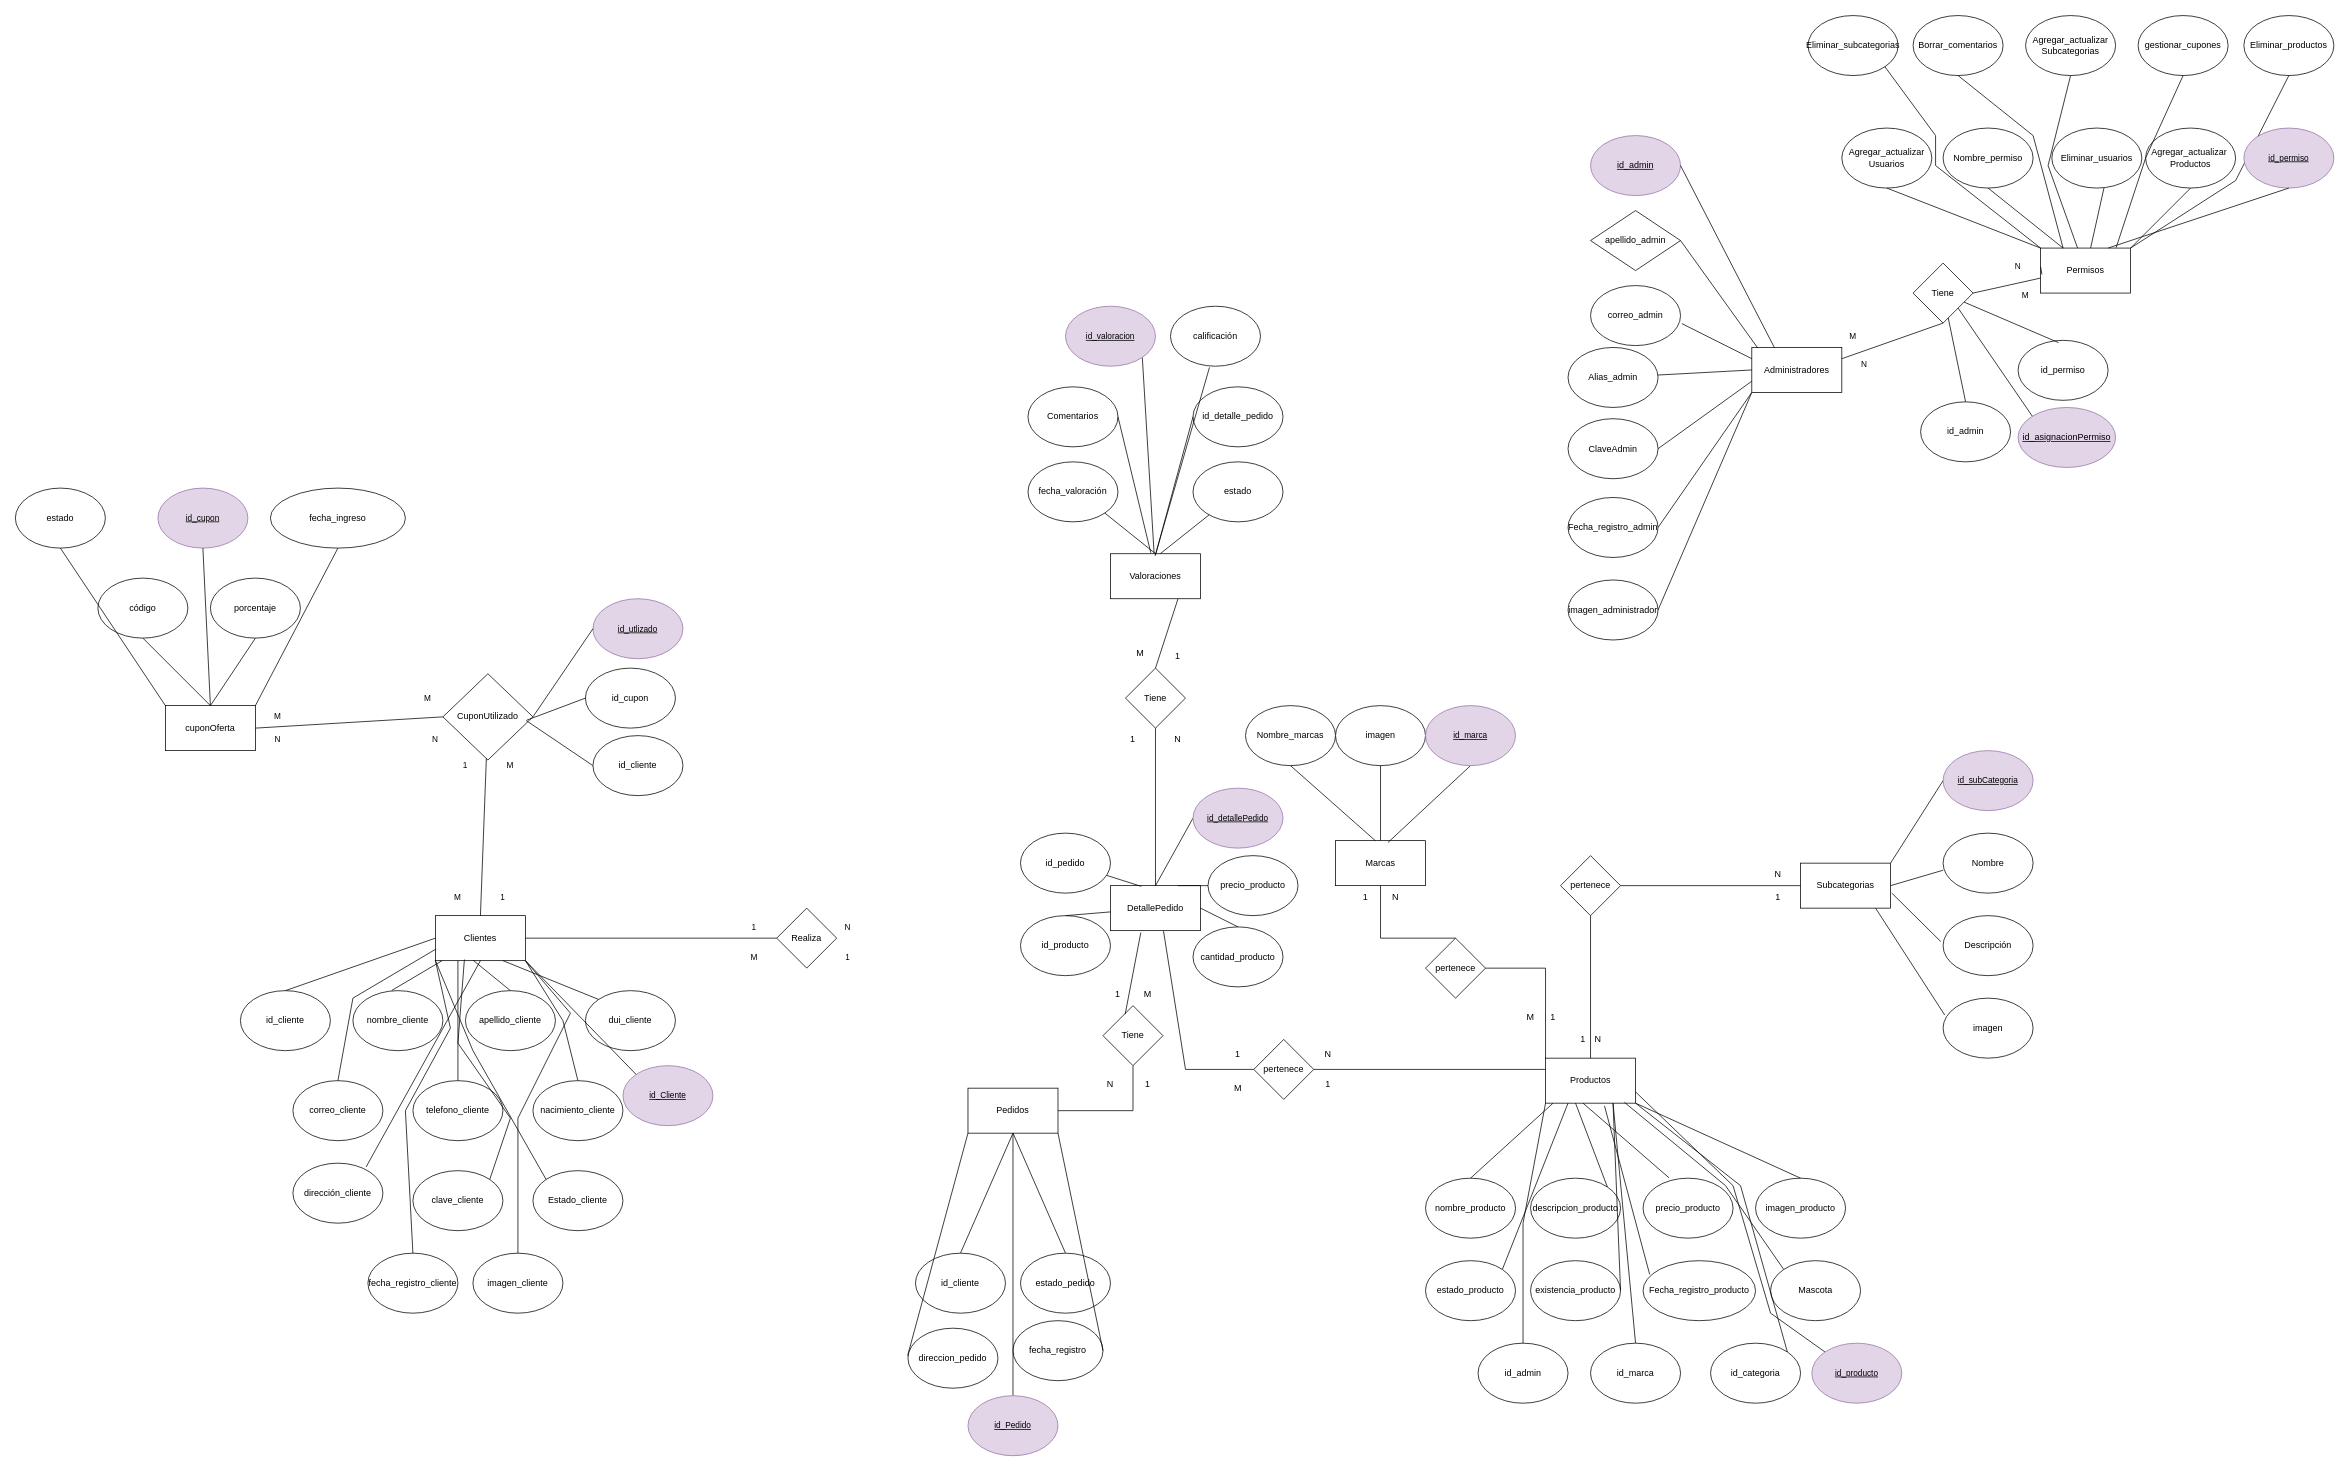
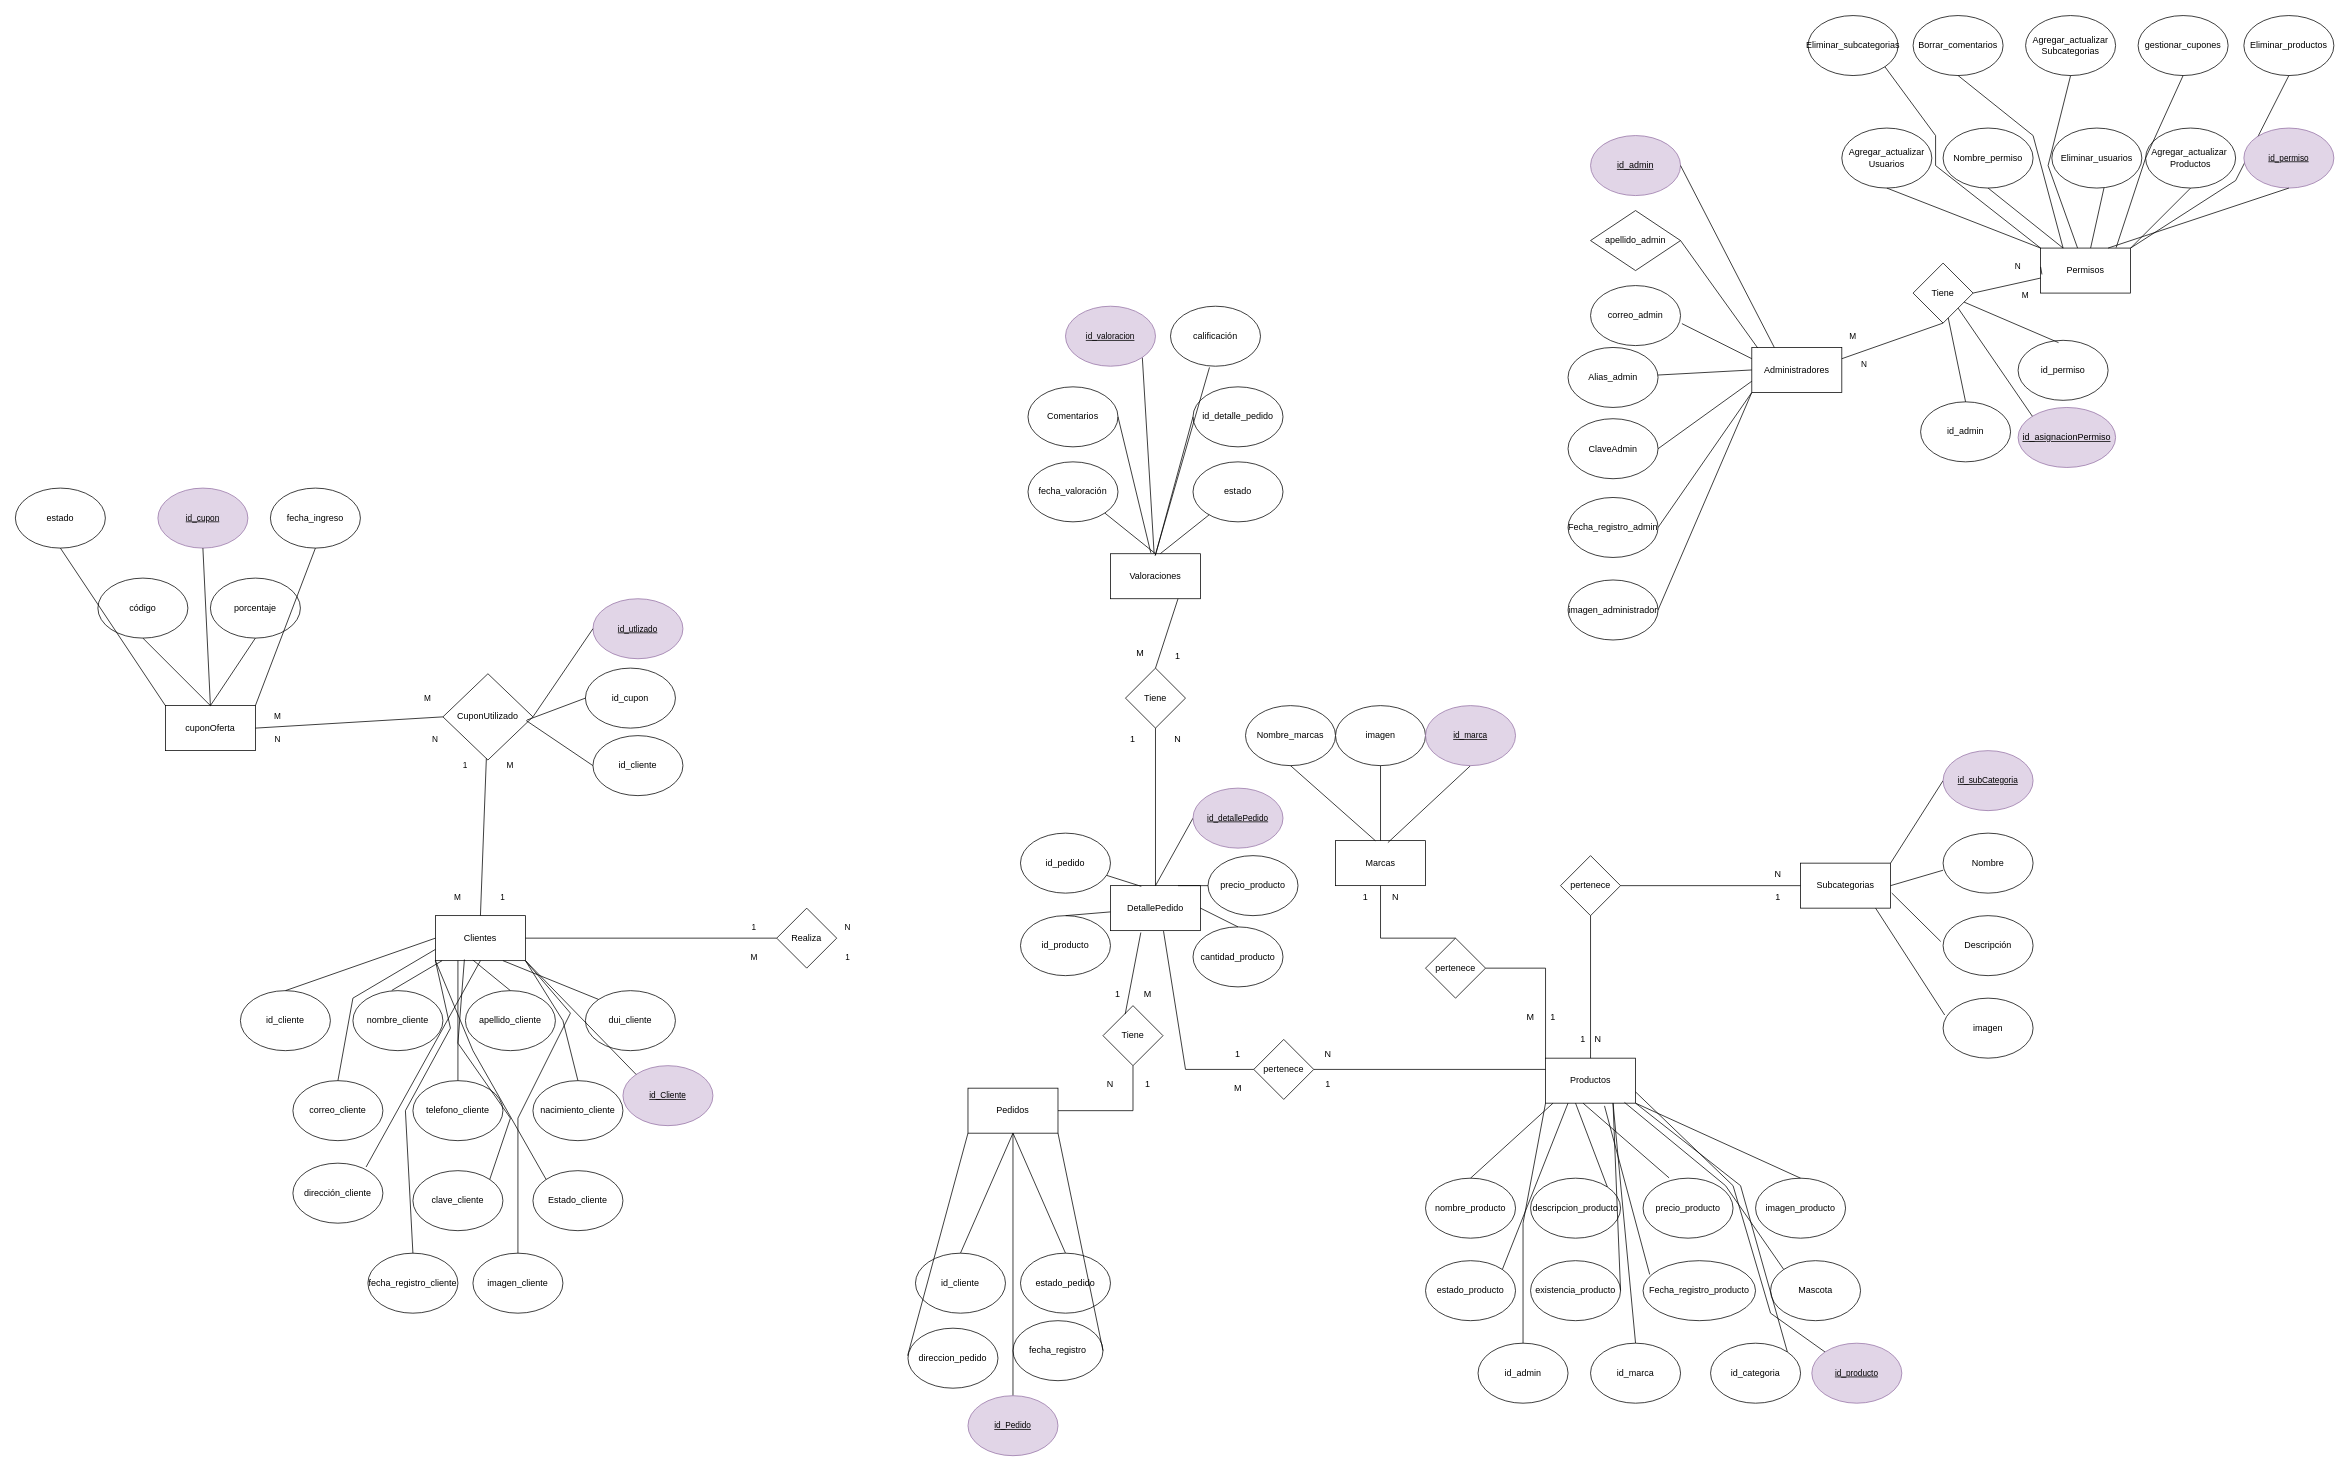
node "fecha_ingreso": size 135x60 -> 90x60
